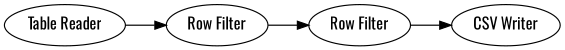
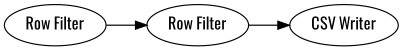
node "Table Reader": removed
